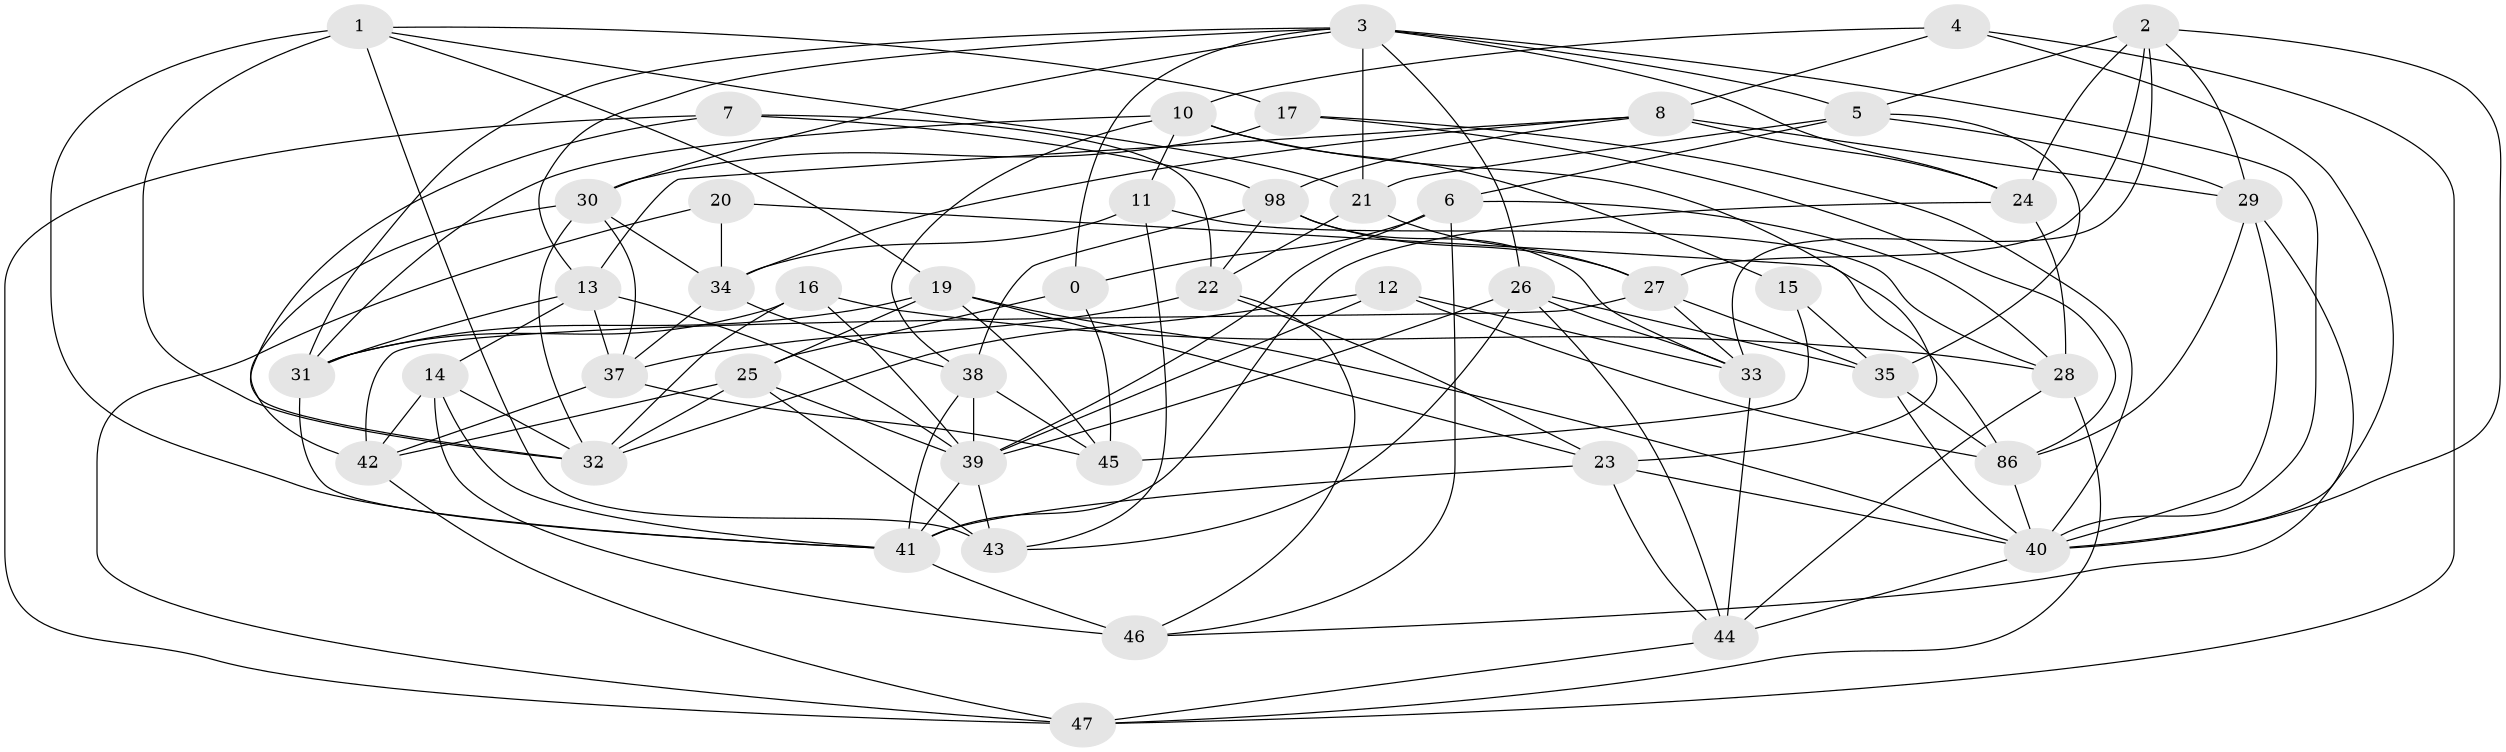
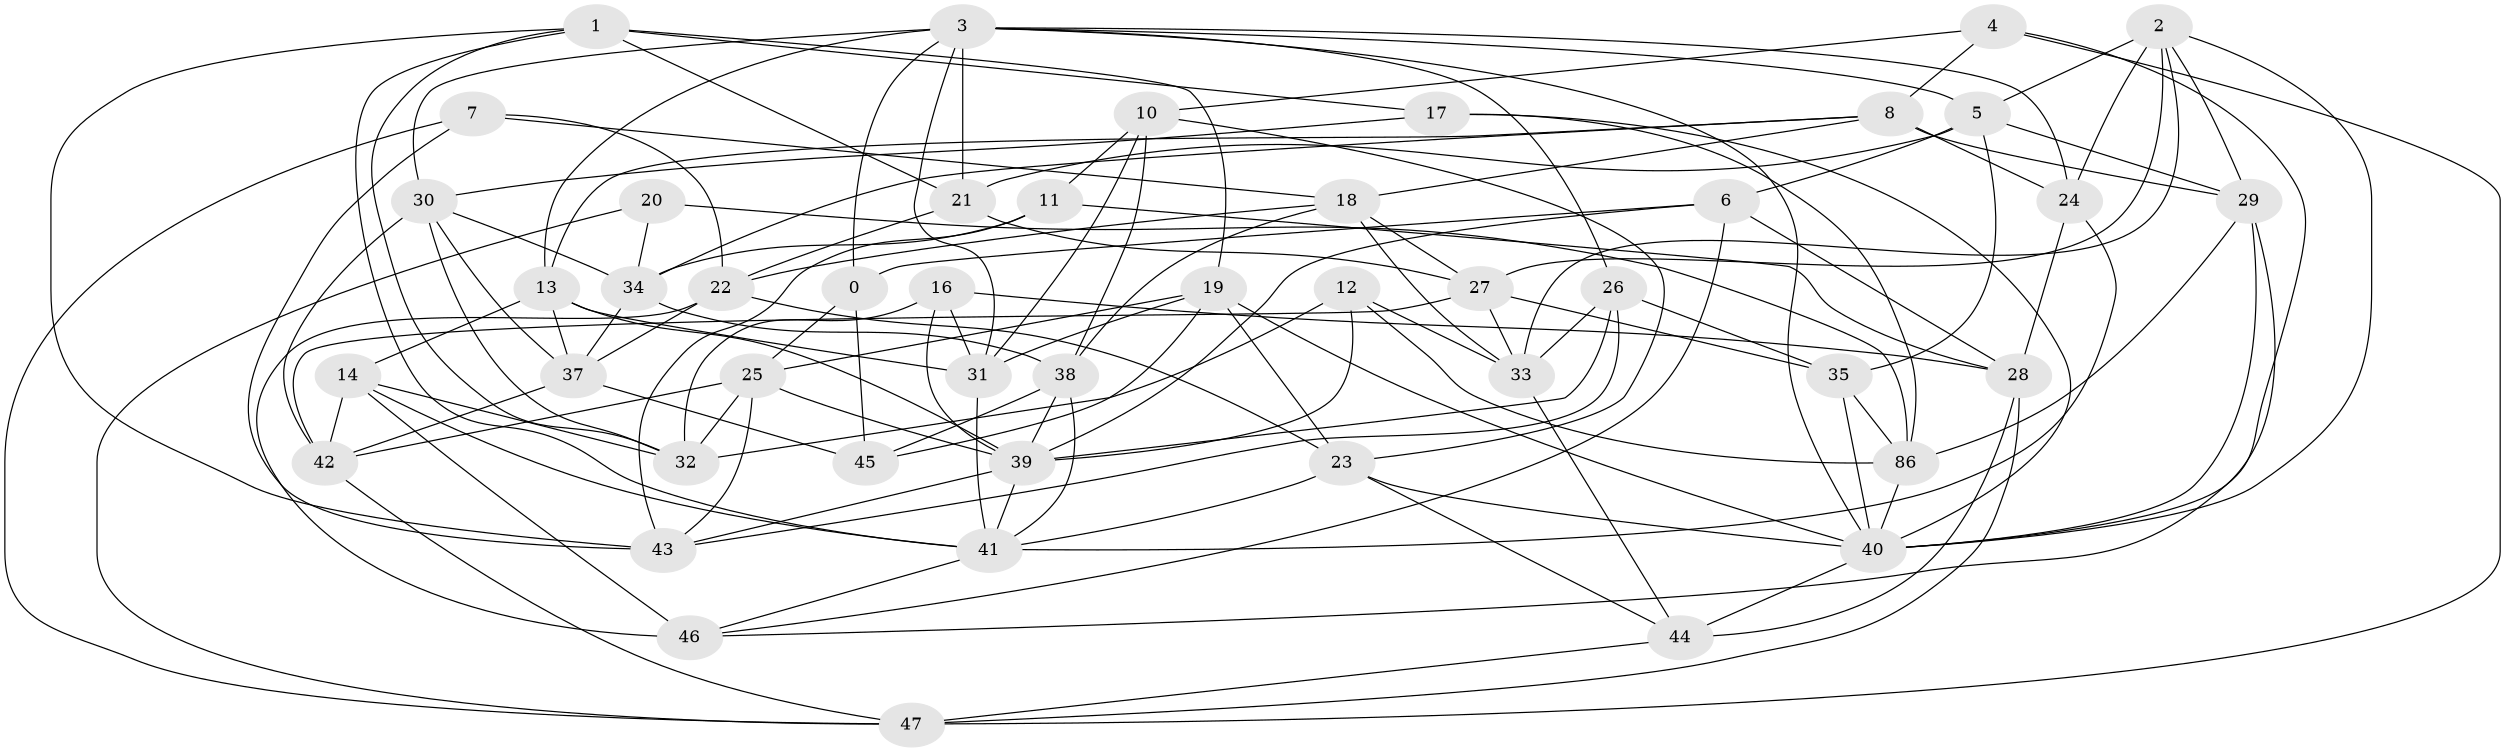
node "98": label "98" -> "18"
edge "7" -- "32": now "7" -- "43"
node "15": removed
edge "26" -- "44": removed
